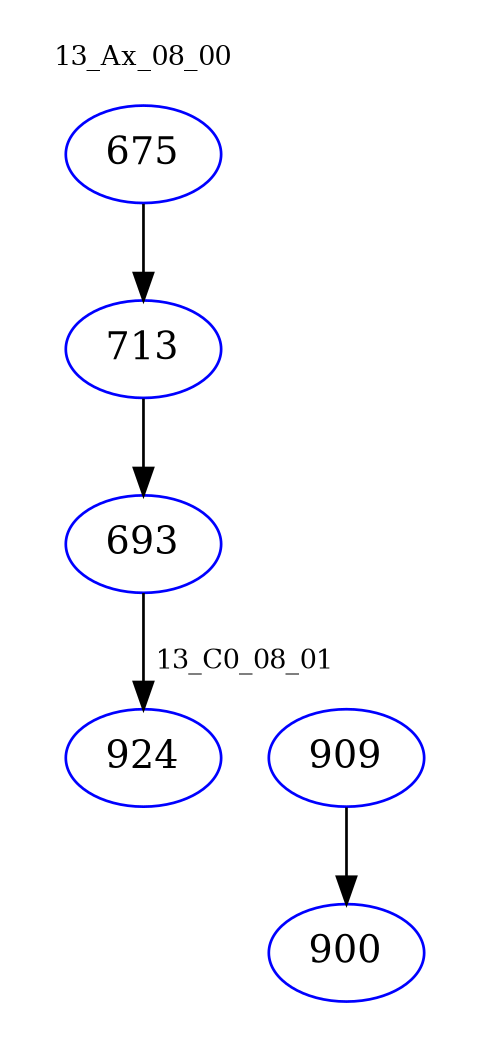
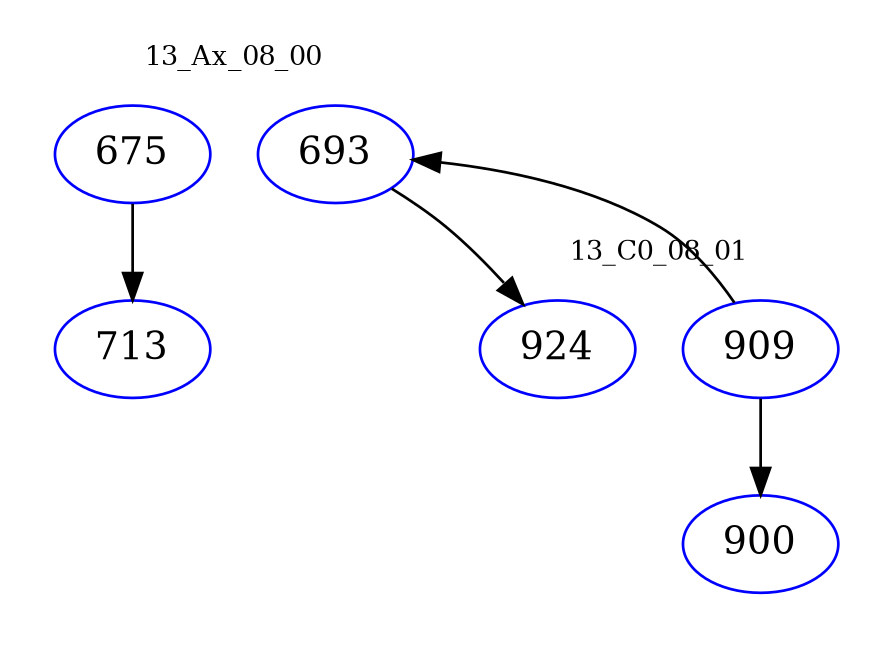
edge "713" -> "693": now "909" -> "693"
